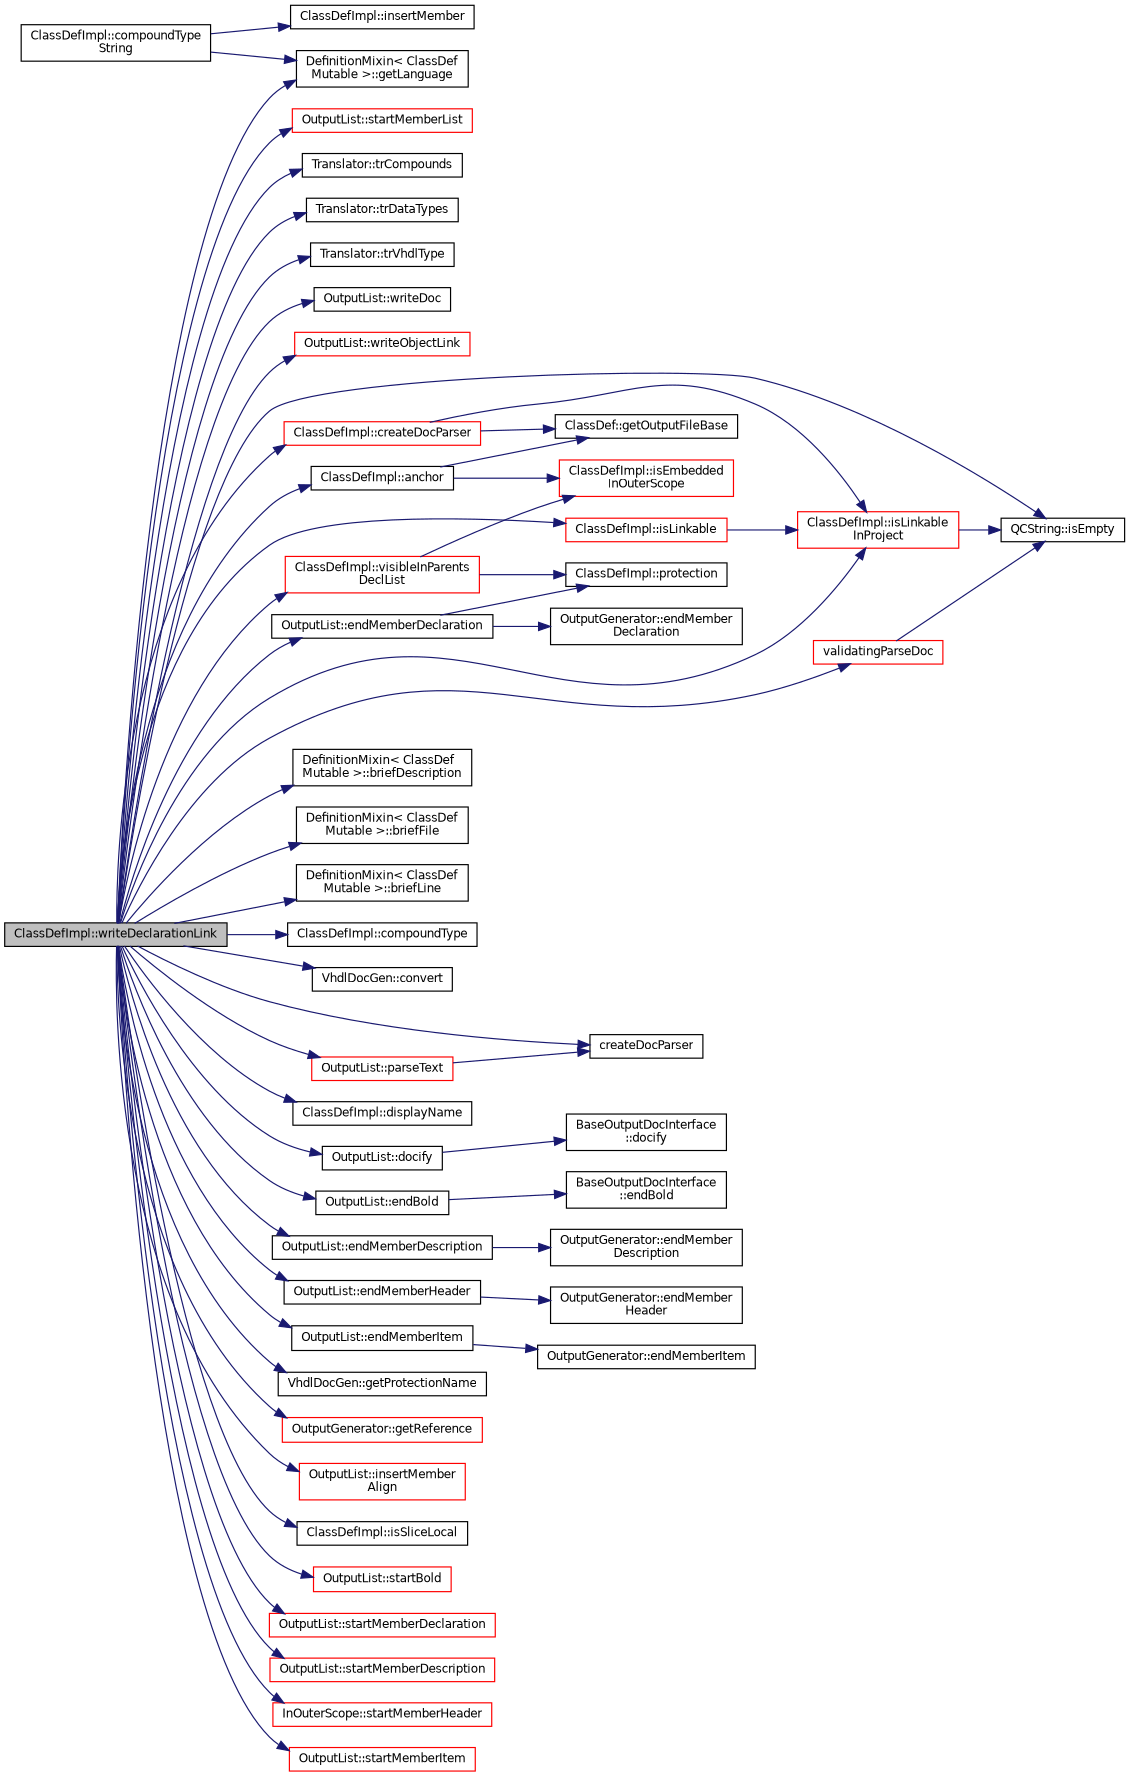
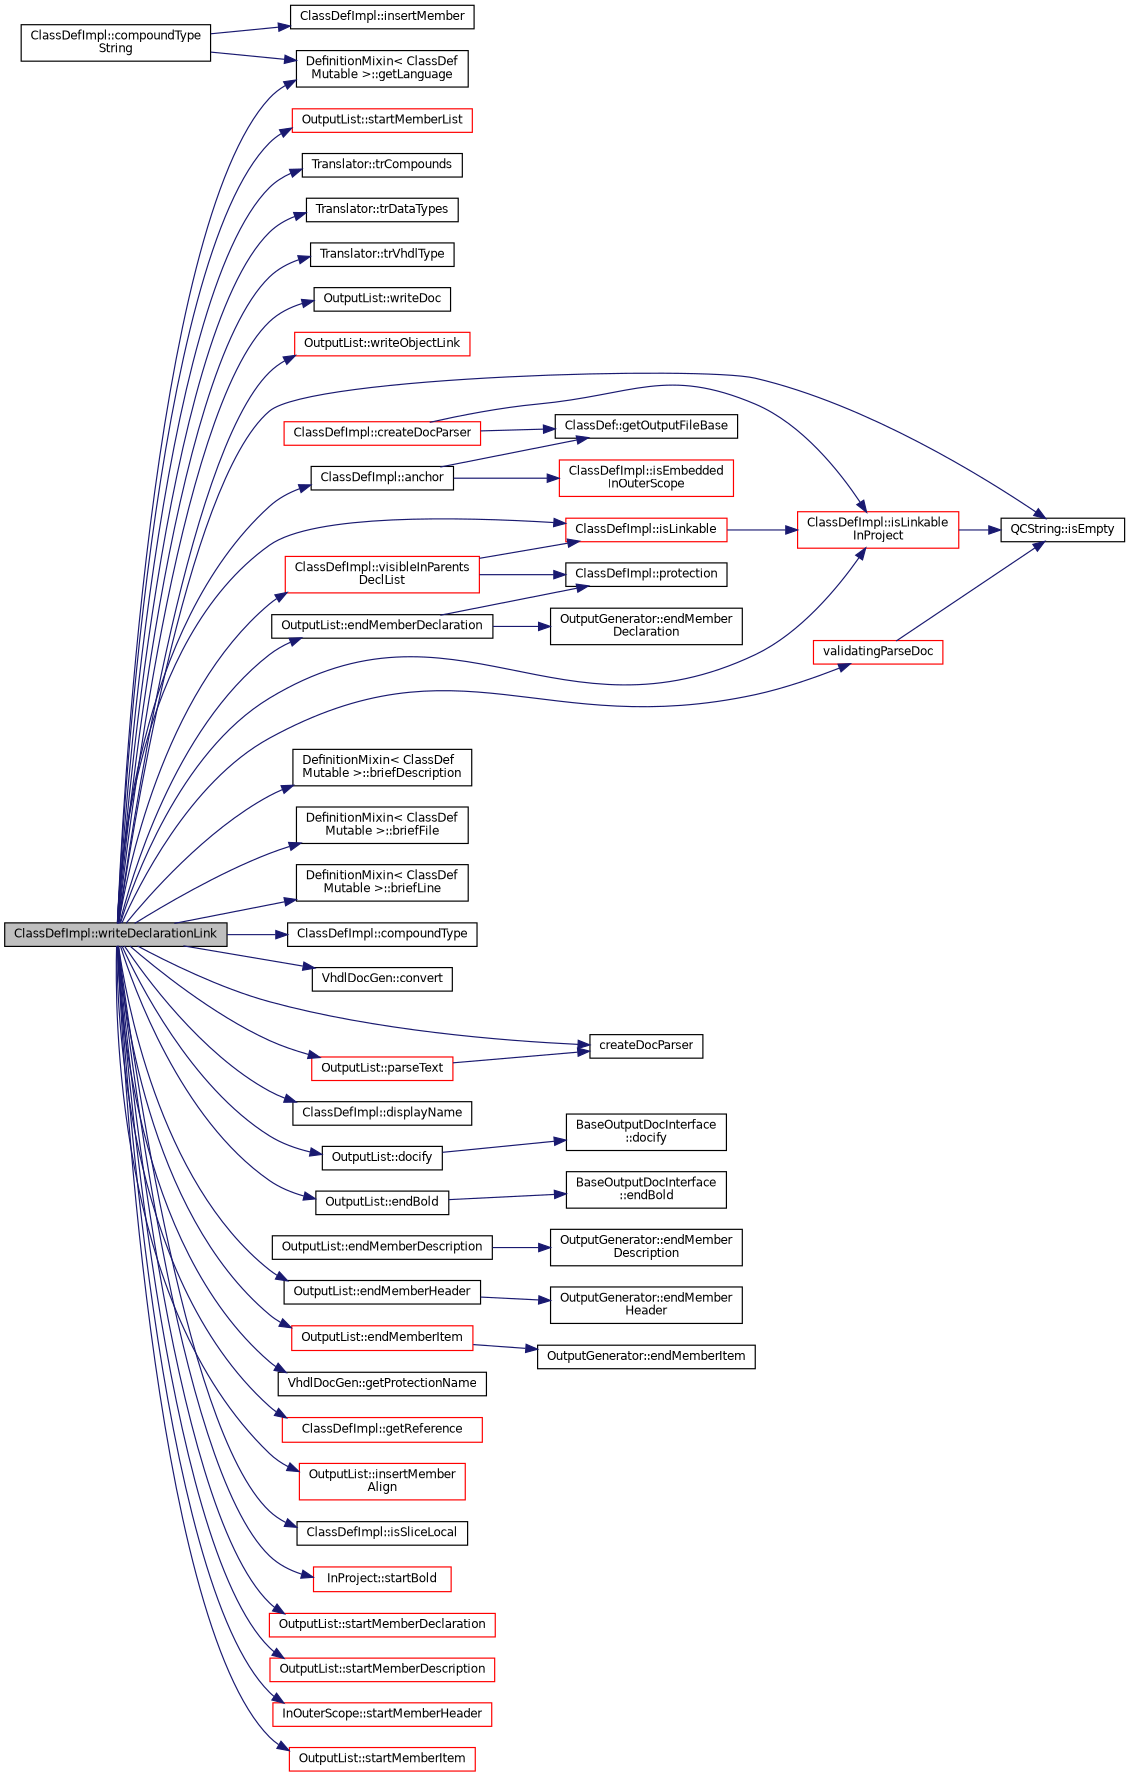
edge "ClassDefImpl::visibleInParents DeclList" -> "ClassDefImpl::isEmbedded InOuterScope": now "ClassDefImpl::visibleInParents DeclList" -> "ClassDefImpl::isLinkable"
edge "ClassDefImpl::writeDeclarationLink" -> "ClassDefImpl::createDocParser": removed
edge "ClassDefImpl::writeDeclarationLink" -> "OutputList::endMemberDescription": removed
node "OutputList::endMemberItem": color black -> red
node "OutputGenerator::getReference": label "OutputGenerator::getReference" -> "ClassDefImpl::getReference"
node "OutputList::startBold": label "OutputList::startBold" -> "InProject::startBold"
